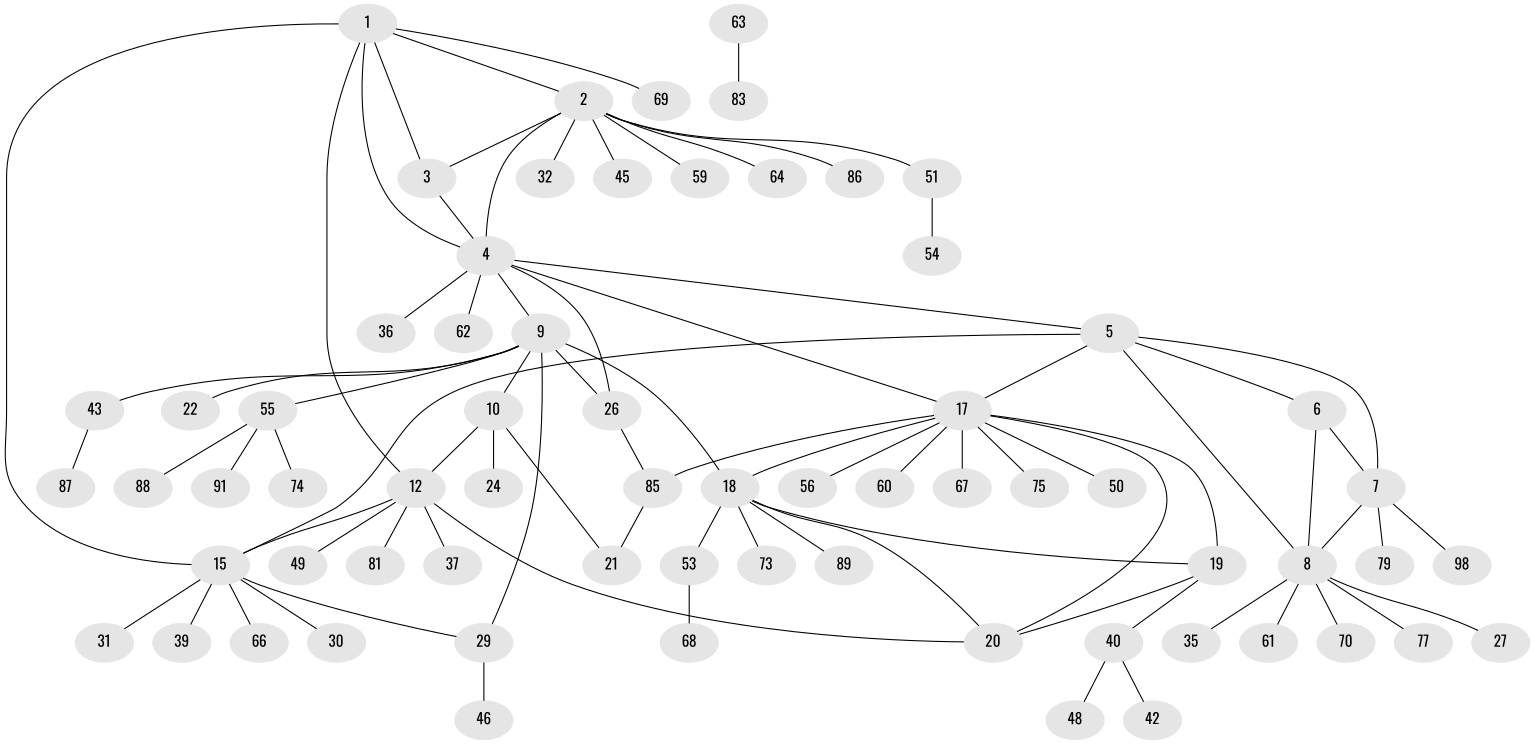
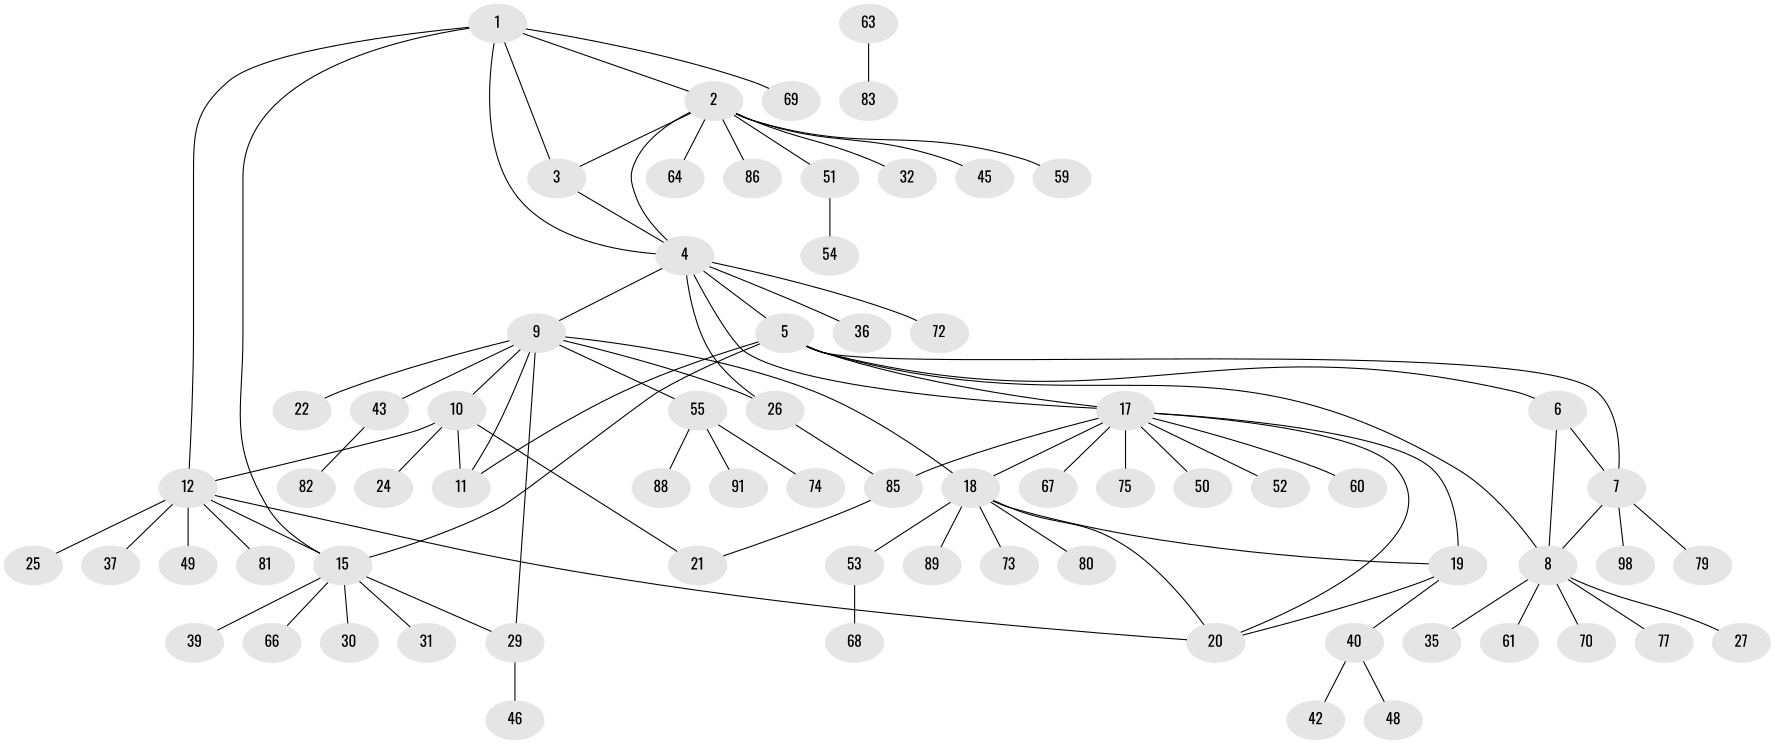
node "62": label "62" -> "72"
node "87": label "87" -> "82"
node "11": added
node "56": label "56" -> "52"
node "25": added
node "80": added
